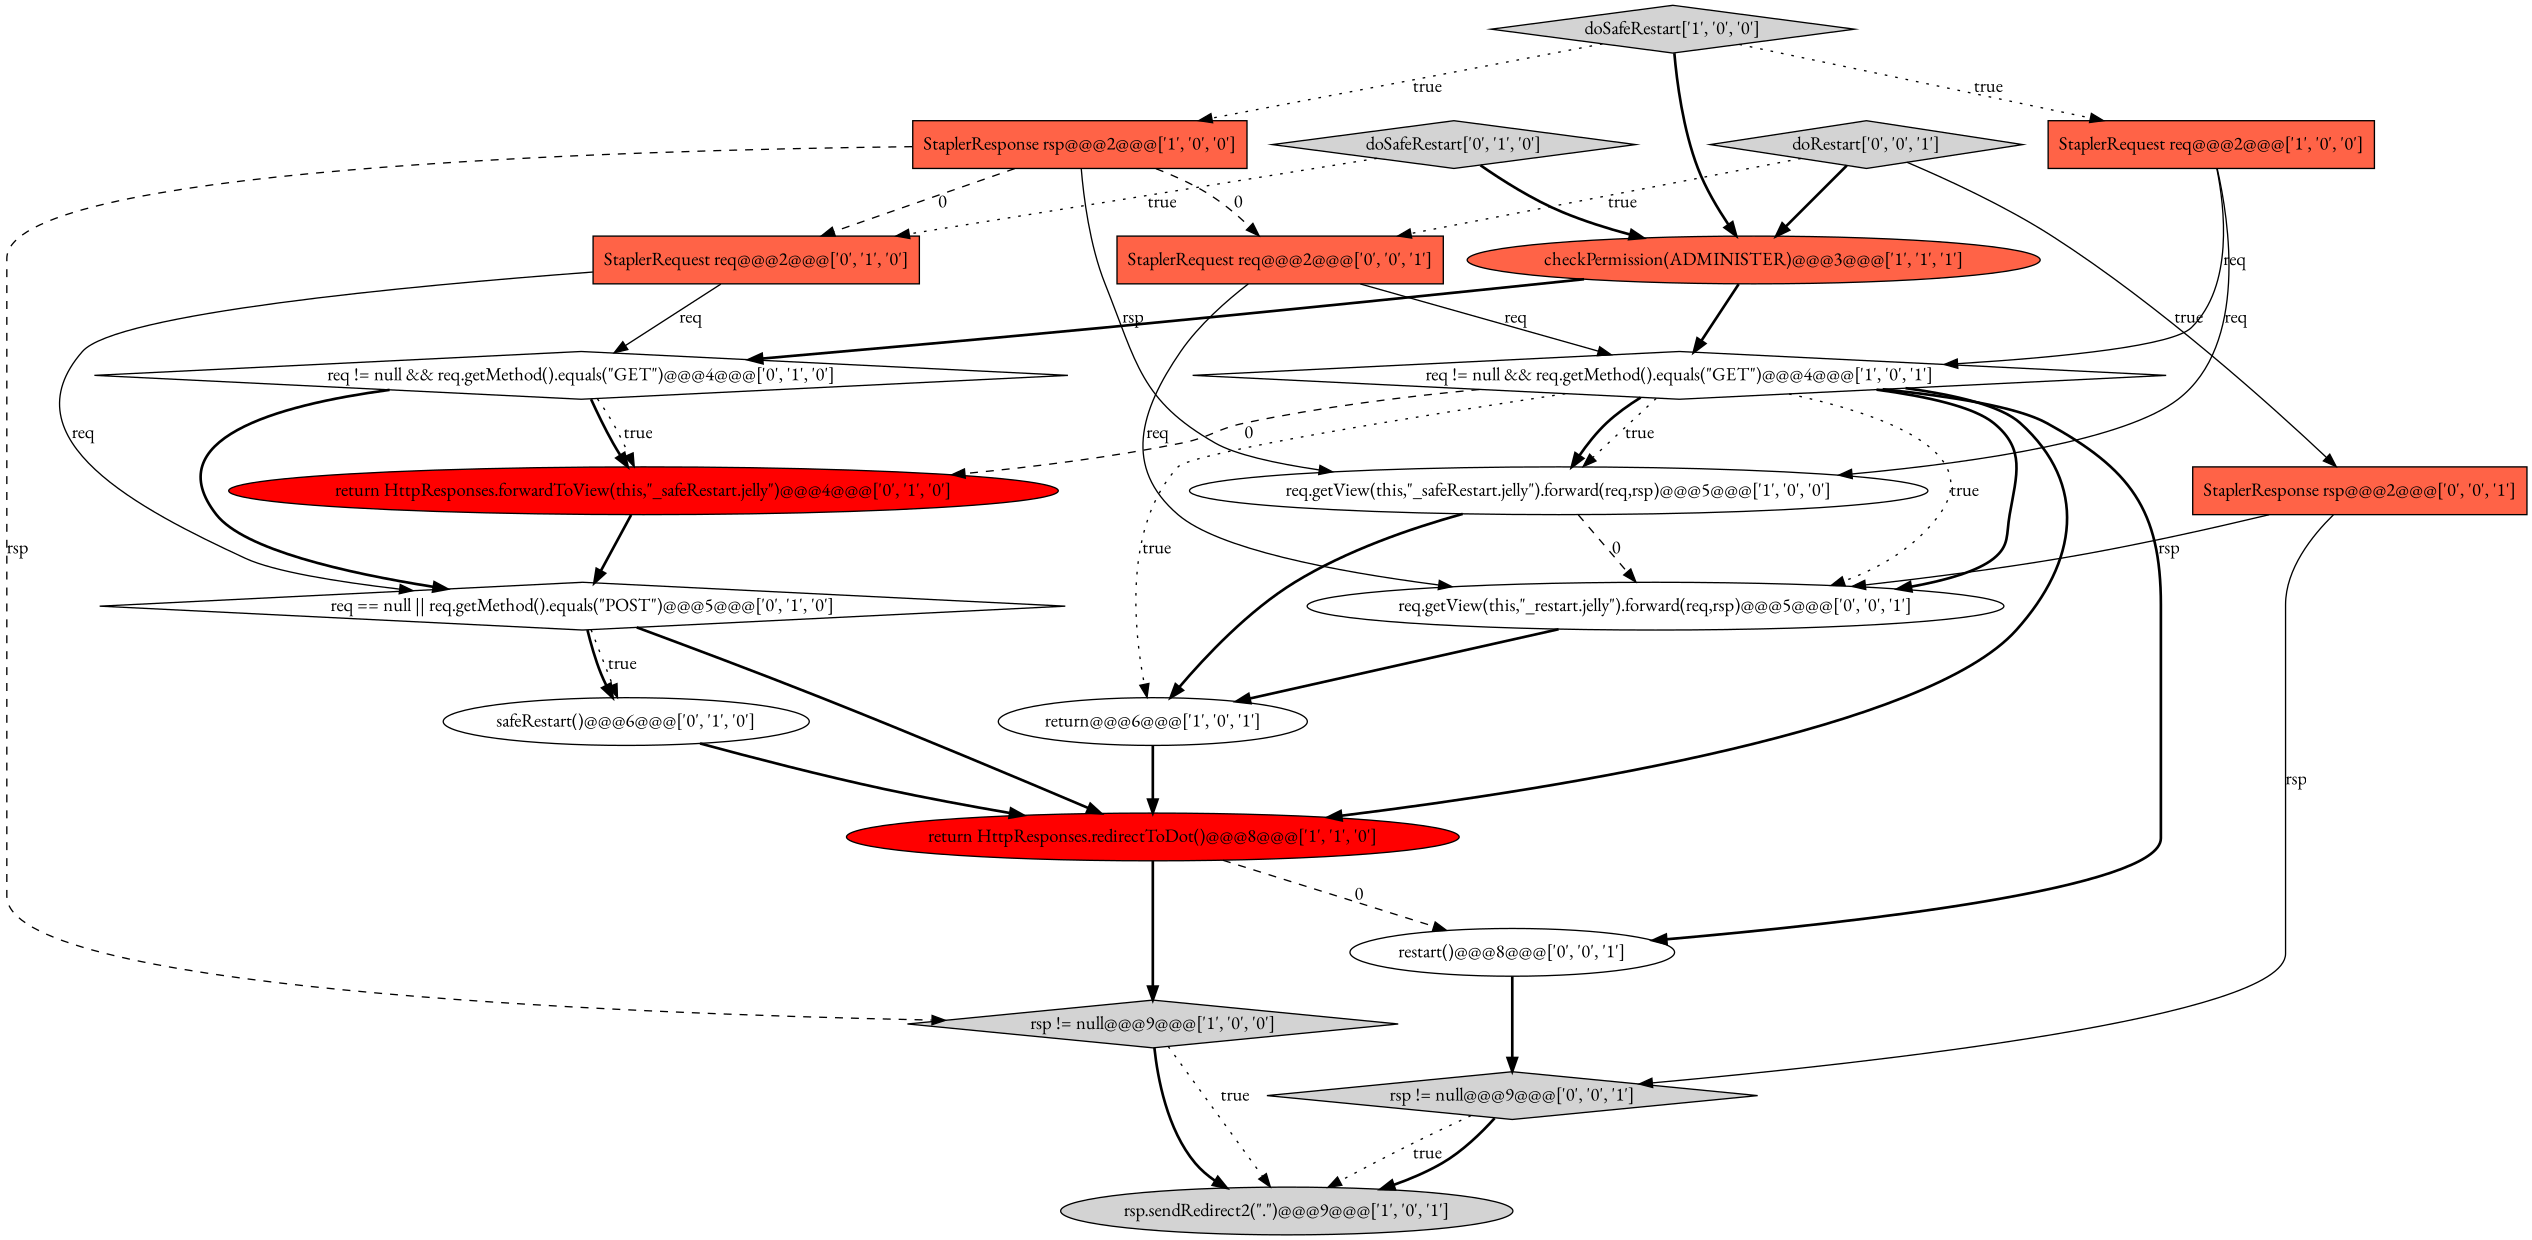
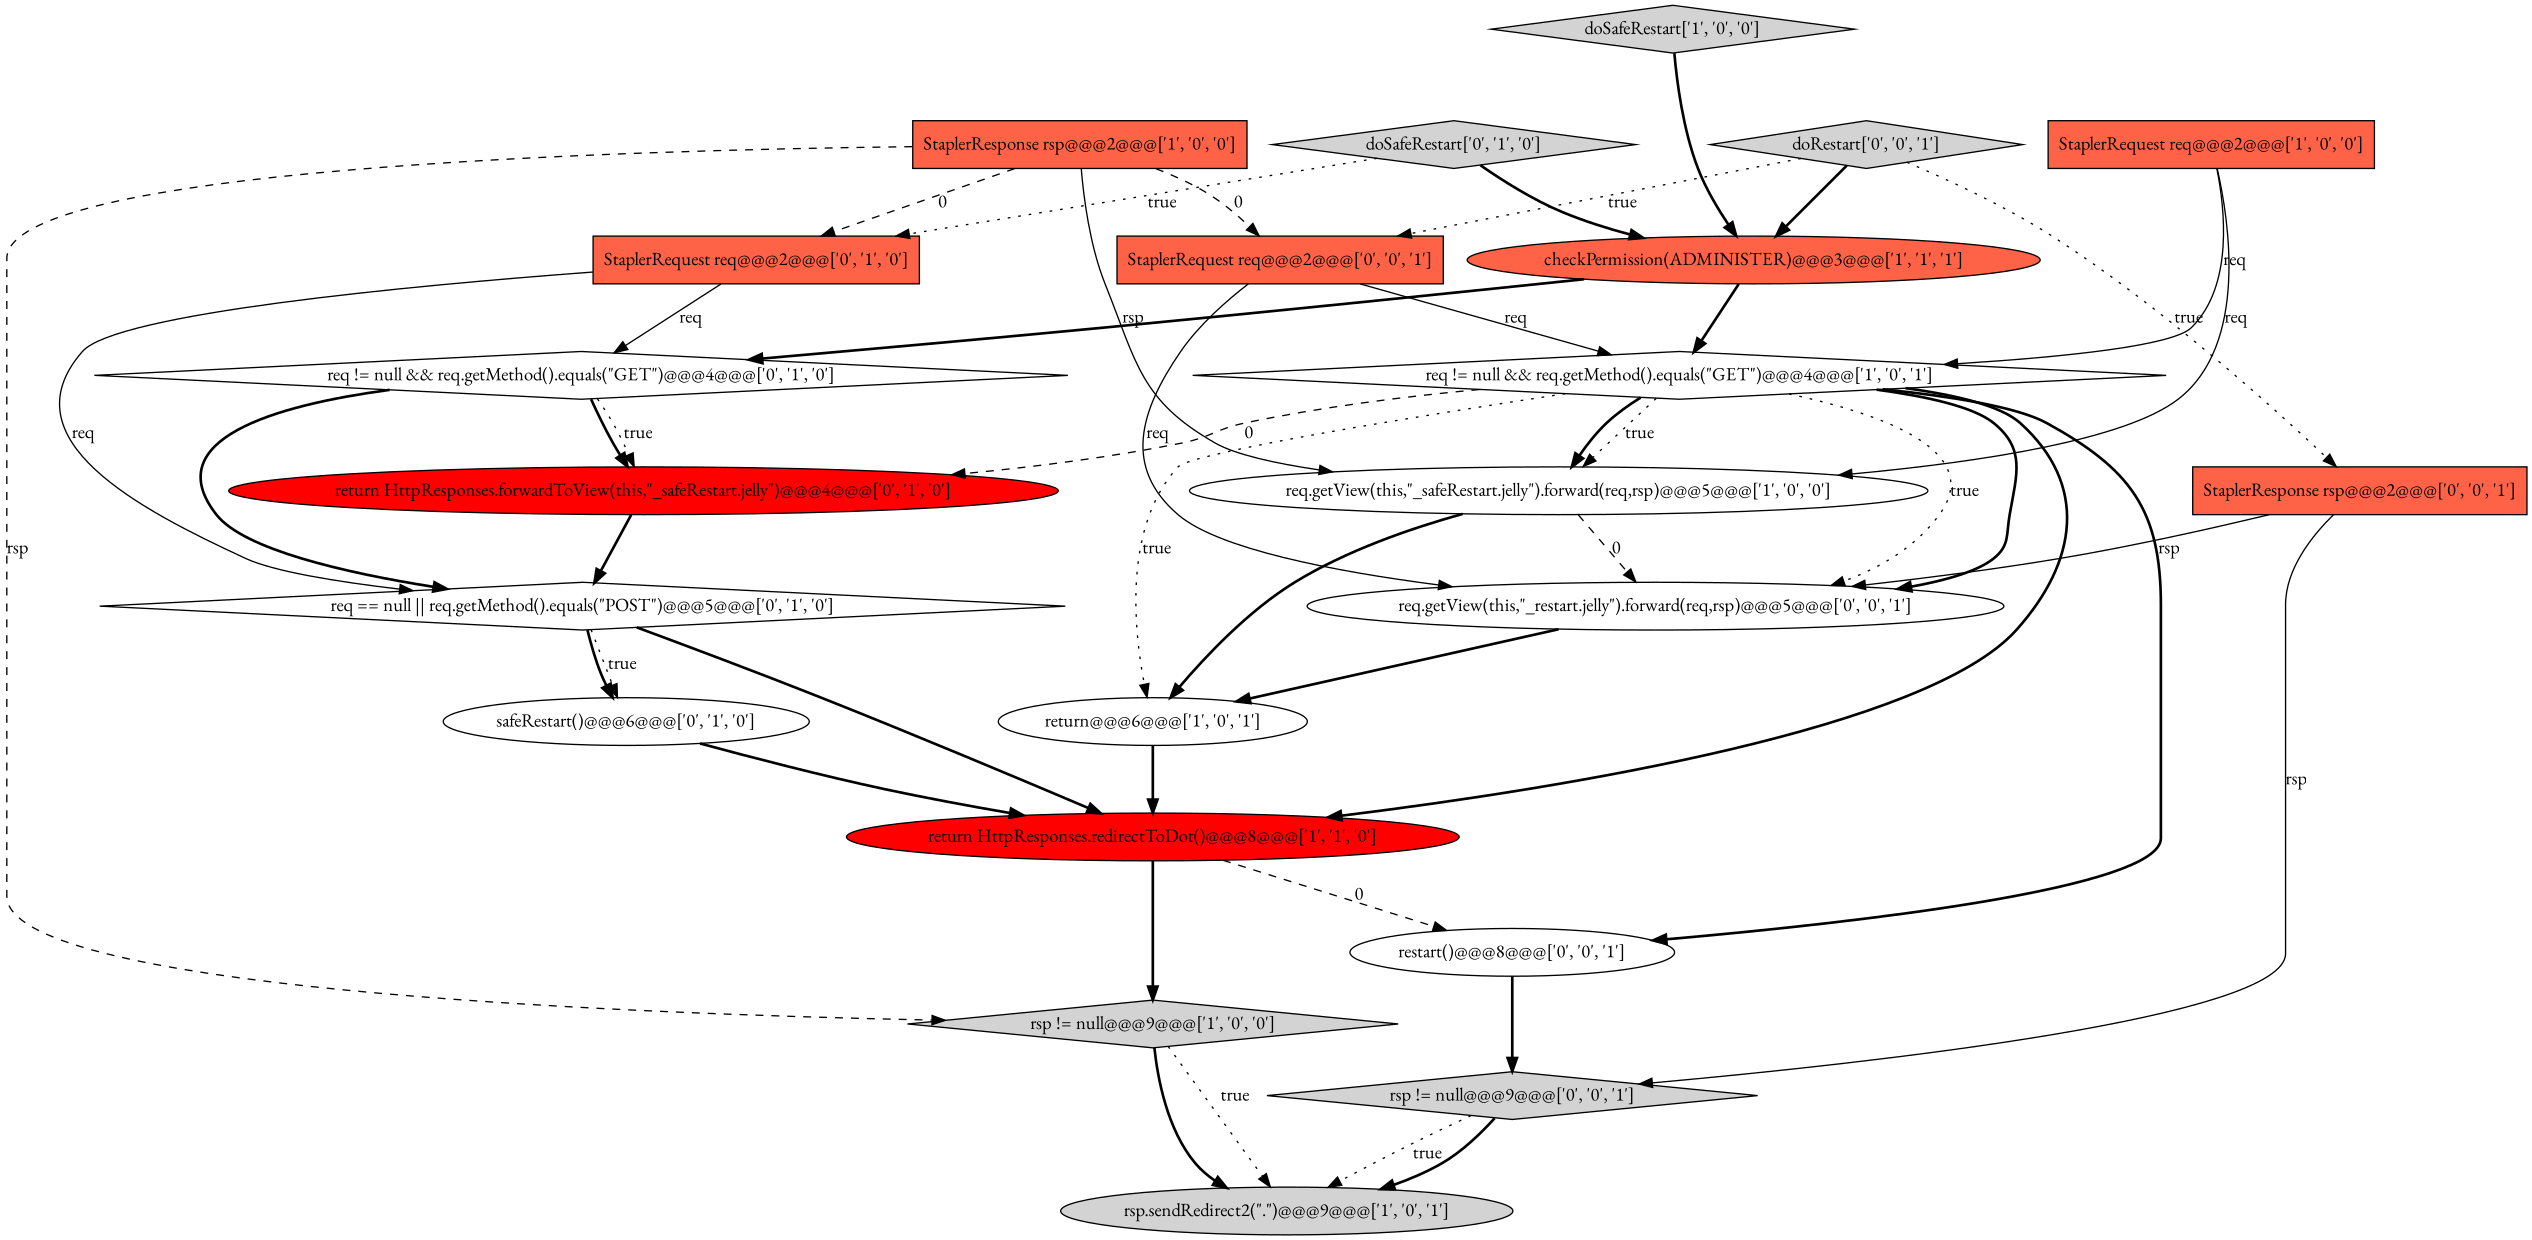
edge "doSafeRestart['1', '0', '0']" -> "StaplerResponse rsp@@@2@@@['1', '0', '0']": removed, label "true"
edge "doSafeRestart['1', '0', '0']" -> "StaplerRequest req@@@2@@@['1', '0', '0']": removed, label "true"
edge "doRestart['0', '0', '1']" -> "StaplerResponse rsp@@@2@@@['0', '0', '1']": style solid -> dotted
